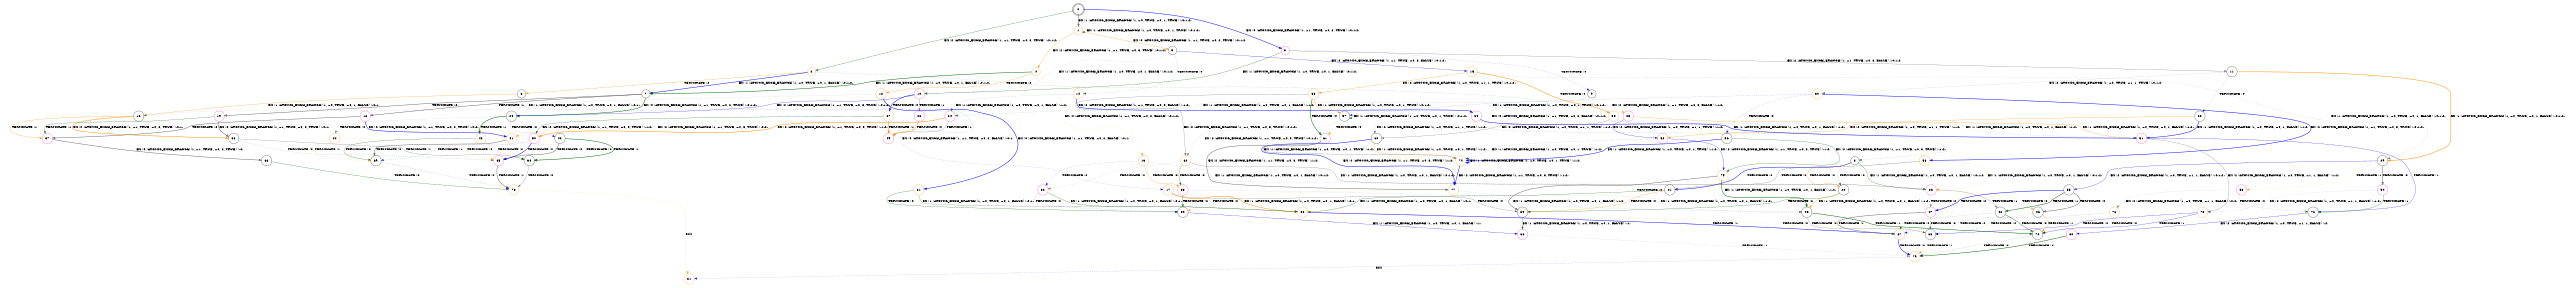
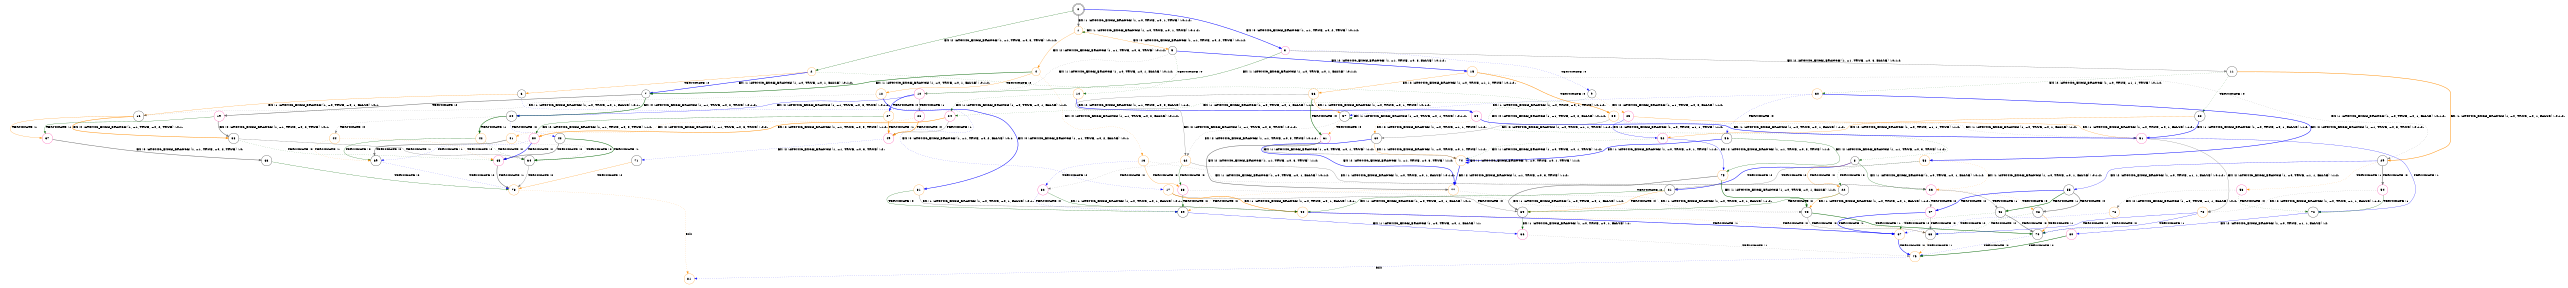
edge "5" -> "15": style solid -> bold
node "18": removed
edge "34" -> "60": color gray40 -> darkorange
node "71": added
edge "47" -> "67": color gray40 -> blue
